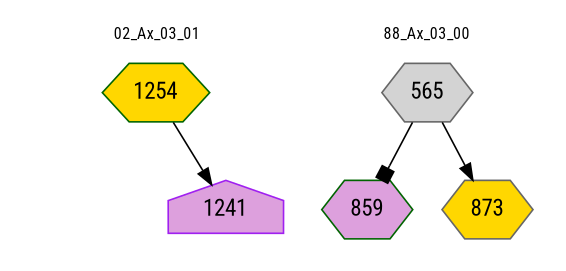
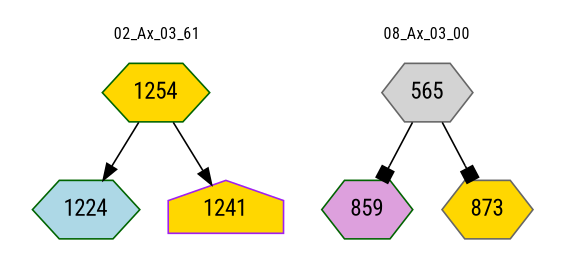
cluster "02_Ax_03_01": label "02_Ax_03_01" -> "02_Ax_03_61"
cluster "88_Ax_03_00": label "88_Ax_03_00" -> "08_Ax_03_00"
edge "565" -> "873": arrowhead normal -> box
node "1224": added
node "1241": fillcolor plum -> gold
